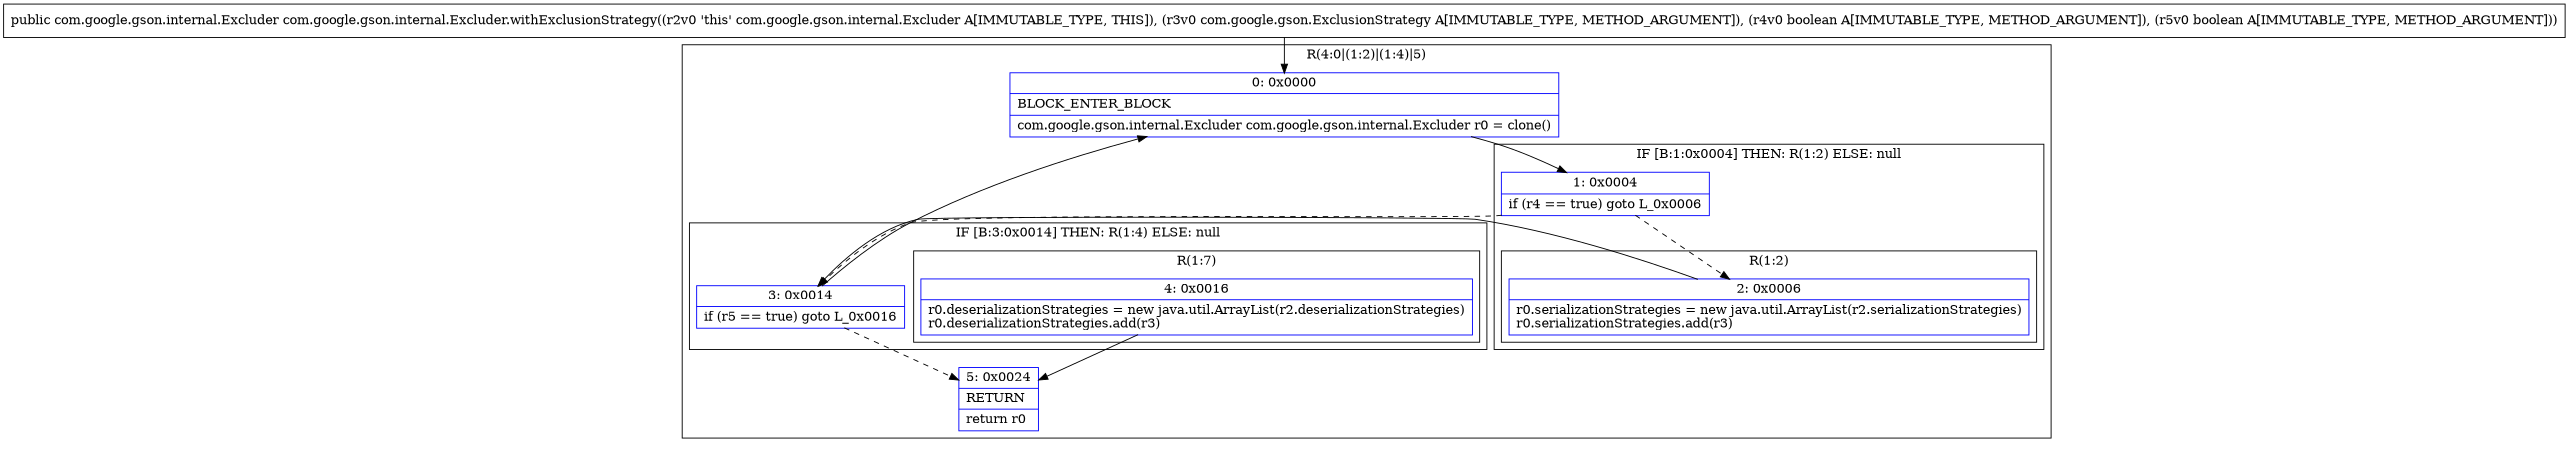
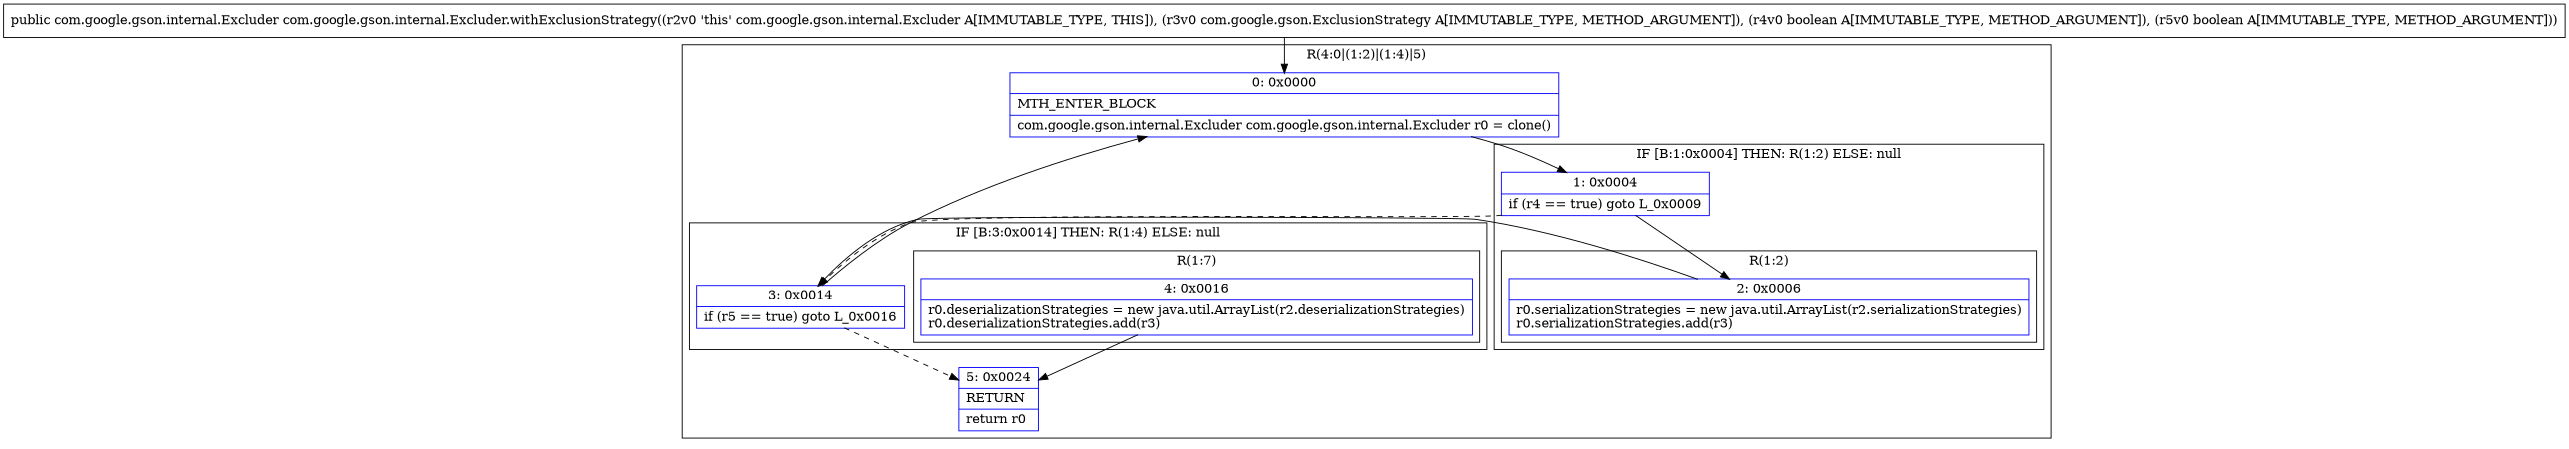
node "0: 0x0000": text "BLOCK_ENTER_BLOCK" -> "MTH_ENTER_BLOCK"
node "1: 0x0004": text "if (r4 == true) goto L_0x0006" -> "if (r4 == true) goto L_0x0009"
edge "1: 0x0004" -> "2: 0x0006": style dashed -> solid
